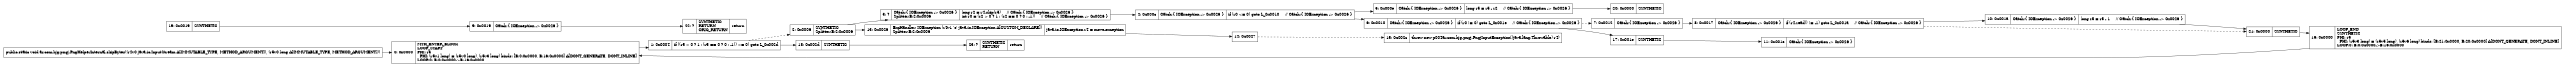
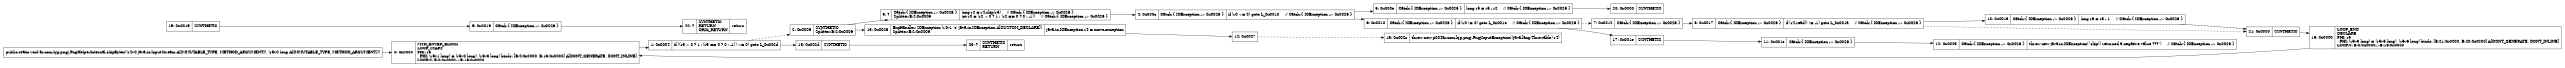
node "16: 0x0000": text "SYNTHETIC" -> "DECLARE"
node "12: 0x0025": added
